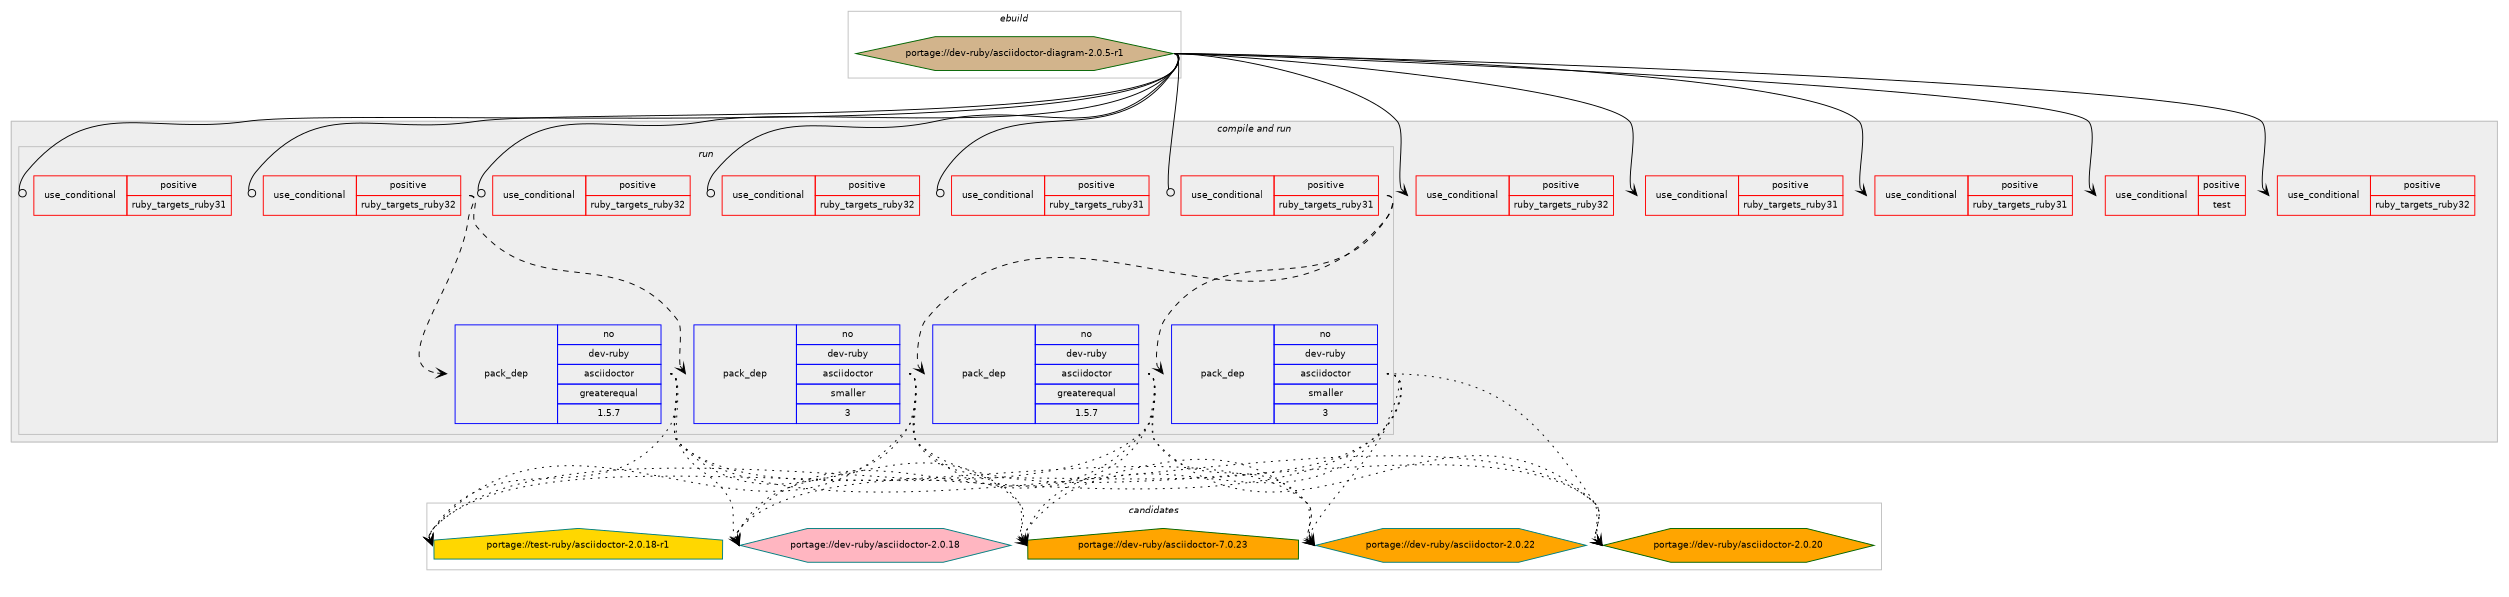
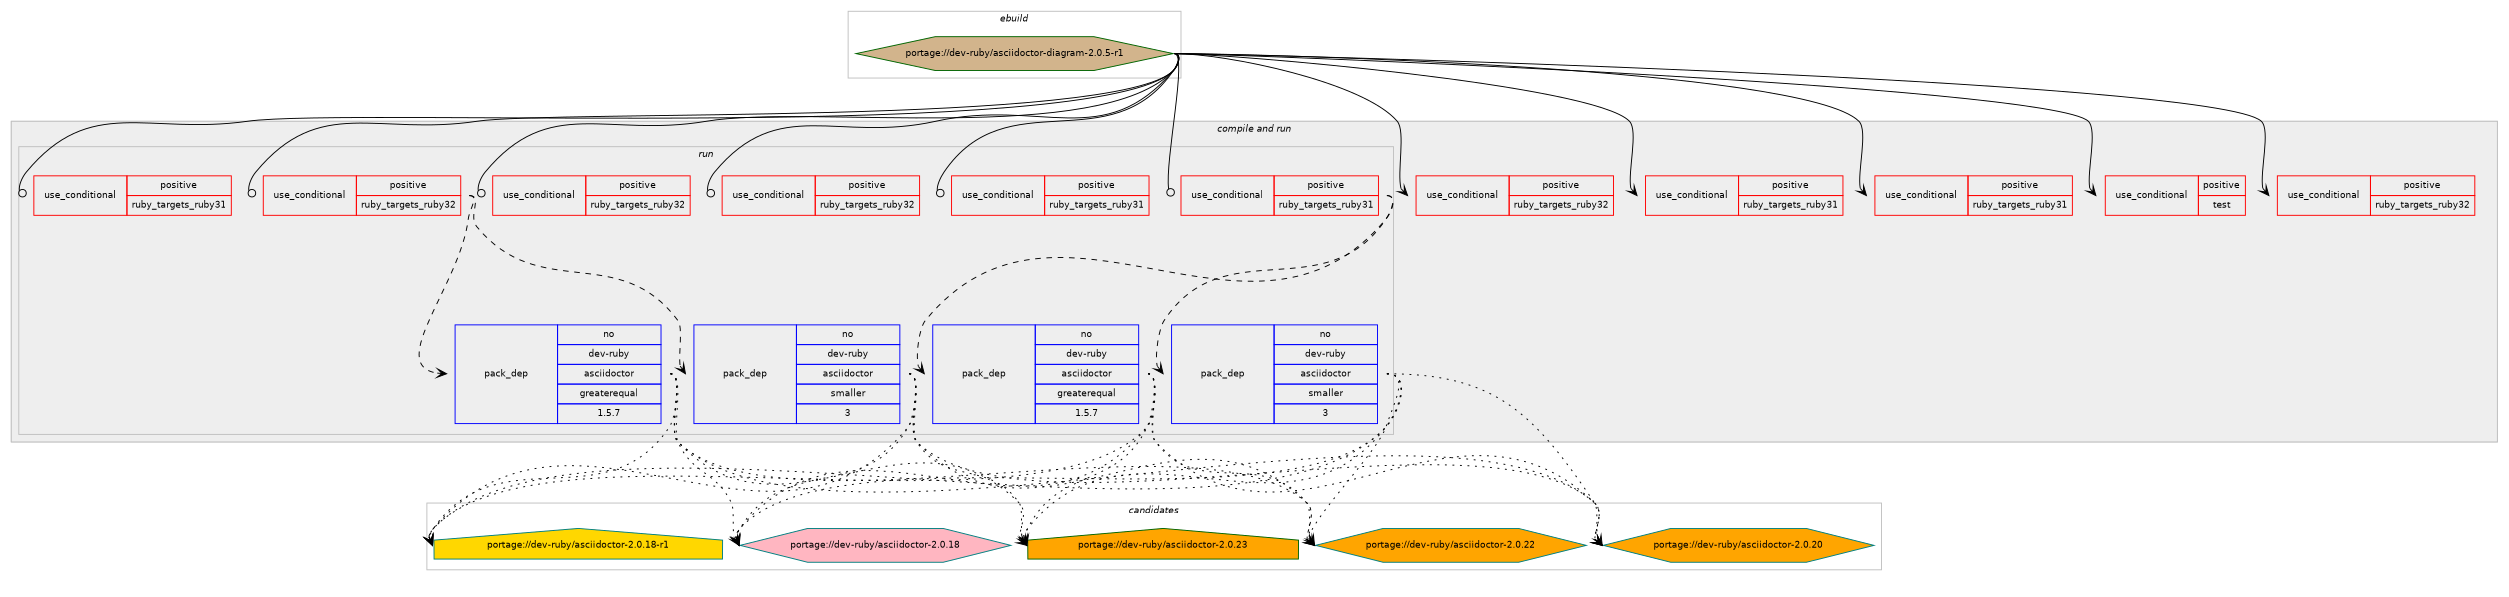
node "portage://test-ruby/asciidoctor-2.0.18-r1": label "portage://test-ruby/asciidoctor-2.0.18-r1" -> "portage://dev-ruby/asciidoctor-2.0.18-r1"
node "portage://dev-ruby/asciidoctor-7.0.23": label "portage://dev-ruby/asciidoctor-7.0.23" -> "portage://dev-ruby/asciidoctor-2.0.23"
node "portage://dev-ruby/asciidoctor-2.0.20": color darkgreen -> teal
